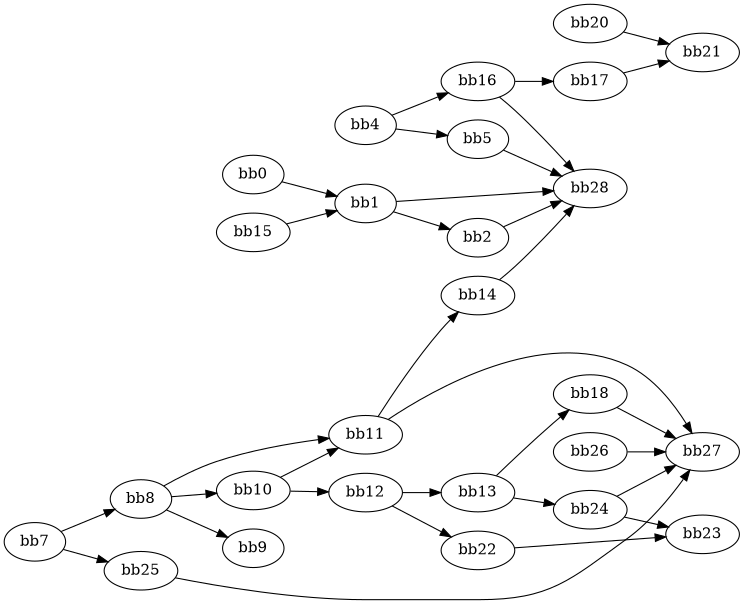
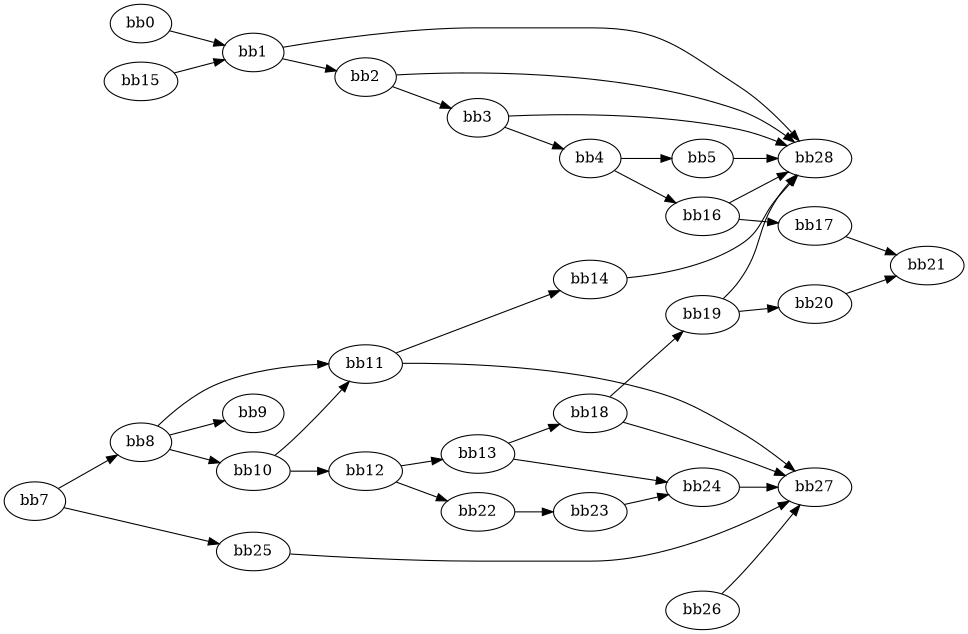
node "bb3": added
node "bb19": added
edge "bb24" -> "bb23": reversed
